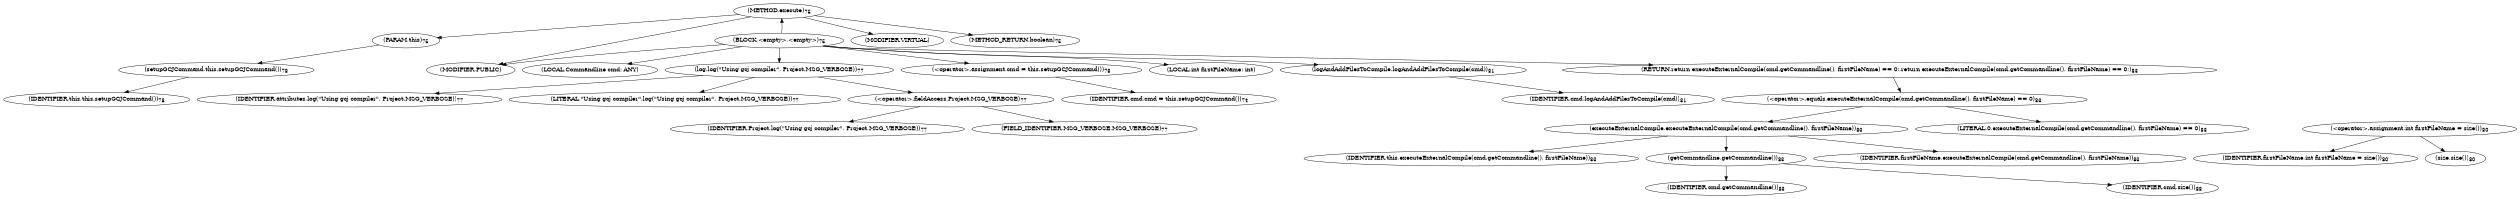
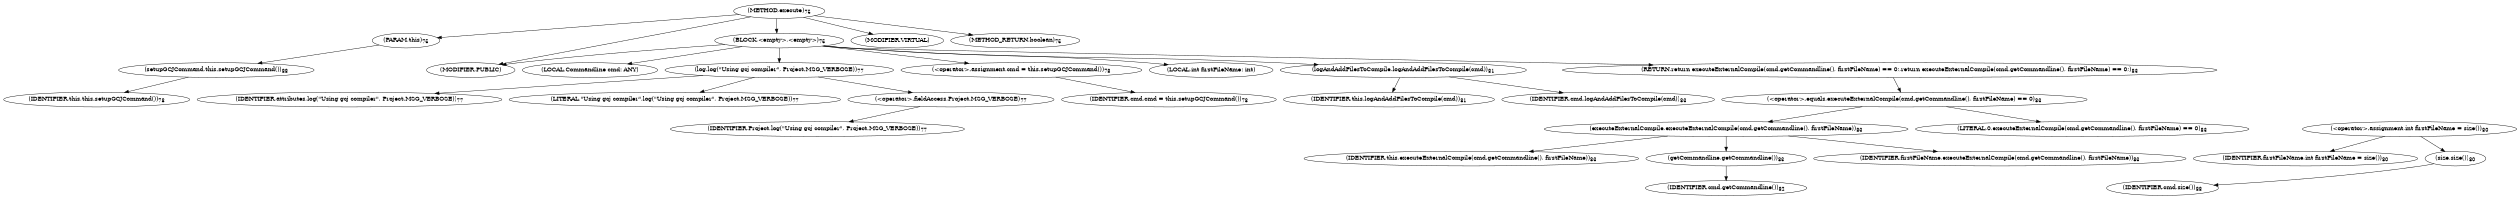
edge "(BLOCK,<empty>,<empty>)" -> "(METHOD,execute)": reversed
node "(setupGCJCommand,this.setupGCJCommand())": text "78" -> "88"
node "(IDENTIFIER,cmd,cmd = this.setupGCJCommand())": text "74" -> "78"
node "(IDENTIFIER,cmd,logAndAddFilesToCompile(cmd))": text "81" -> "83"
node "(IDENTIFIER,this,logAndAddFilesToCompile(cmd))": added
node "(FIELD_IDENTIFIER,MSG_VERBOSE,MSG_VERBOSE)": removed
edge "(getCommandline,getCommandline())" -> "(IDENTIFIER,cmd,size())": now "(size,size())" -> "(IDENTIFIER,cmd,size())"
node "(IDENTIFIER,cmd,getCommandline())": text "83" -> "82"
